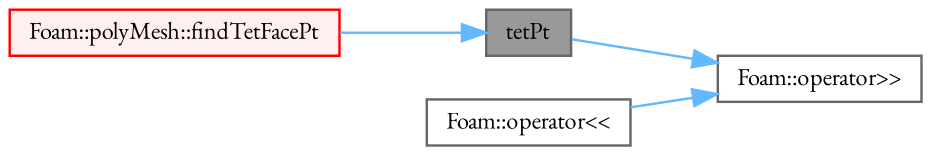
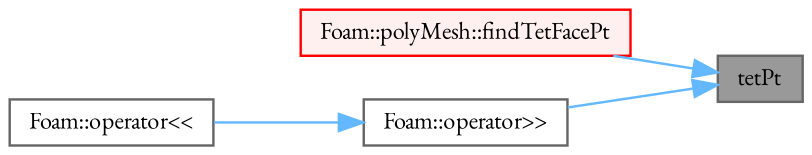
edge "tetPt" -> "Foam::operator>>": reversed
